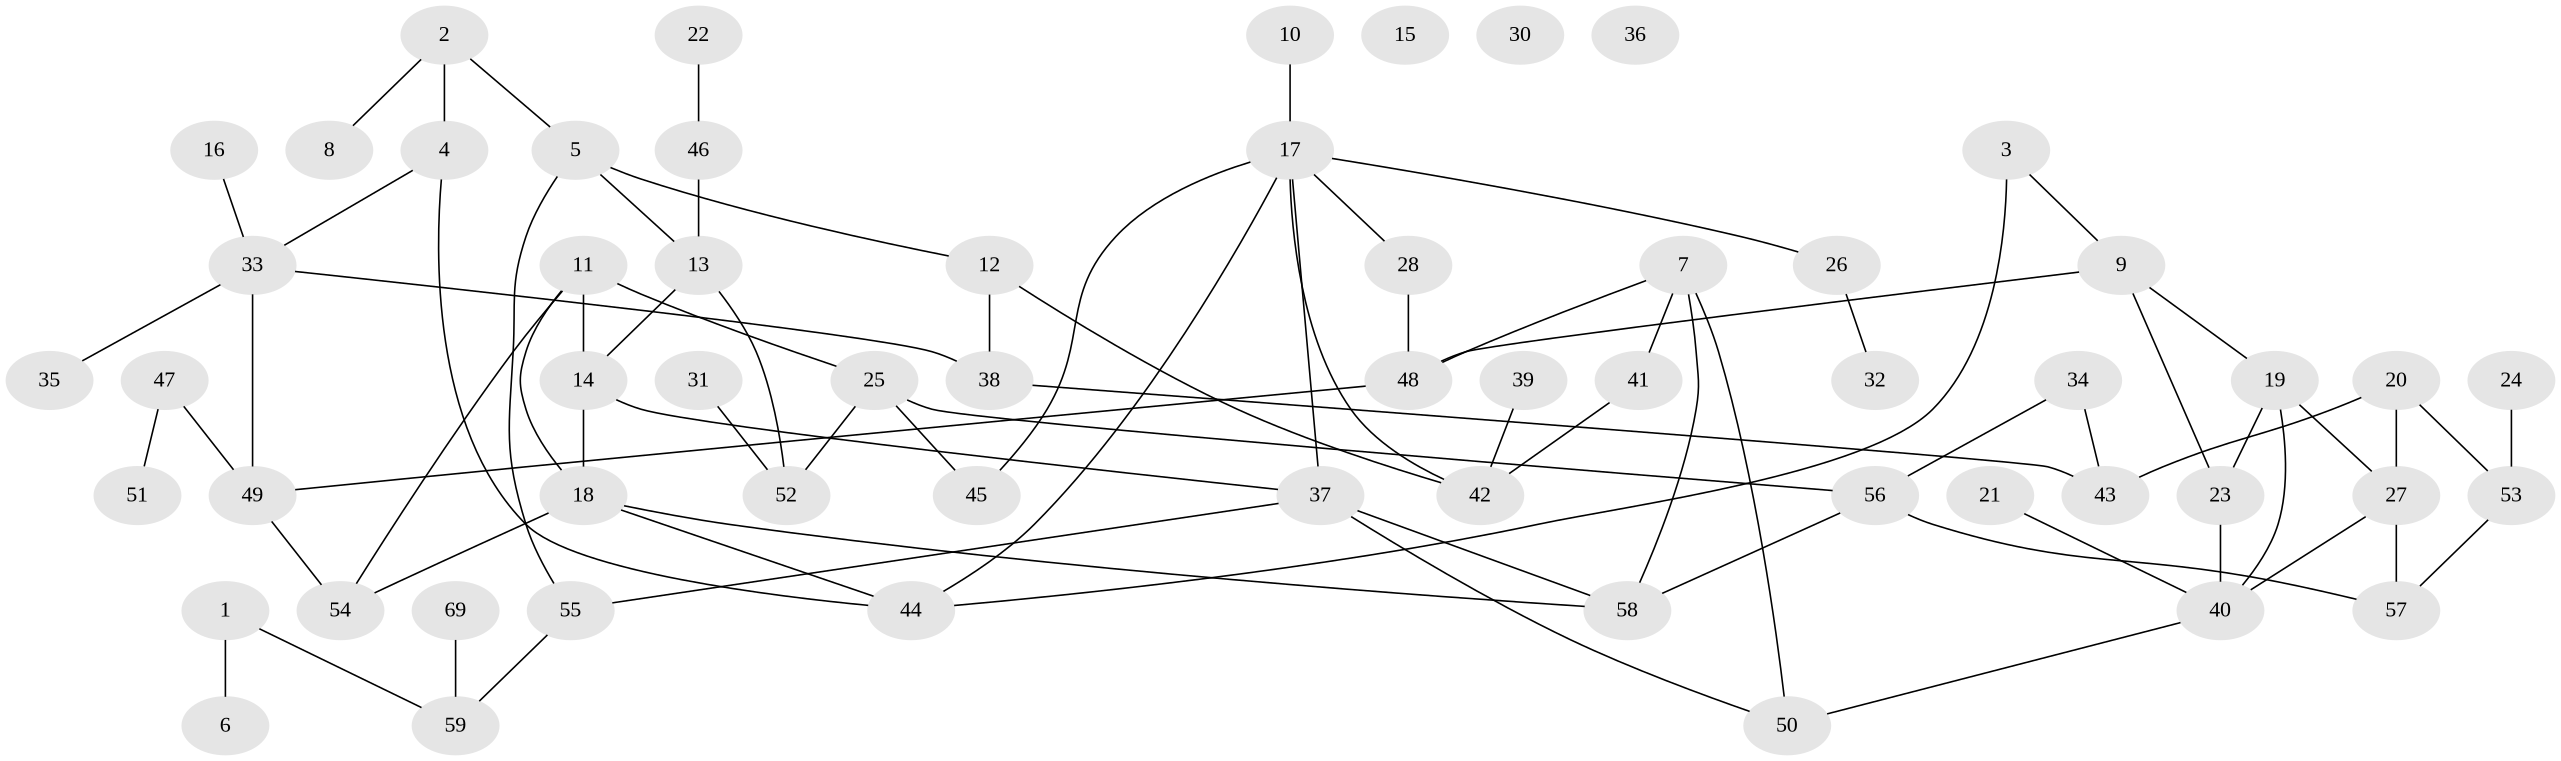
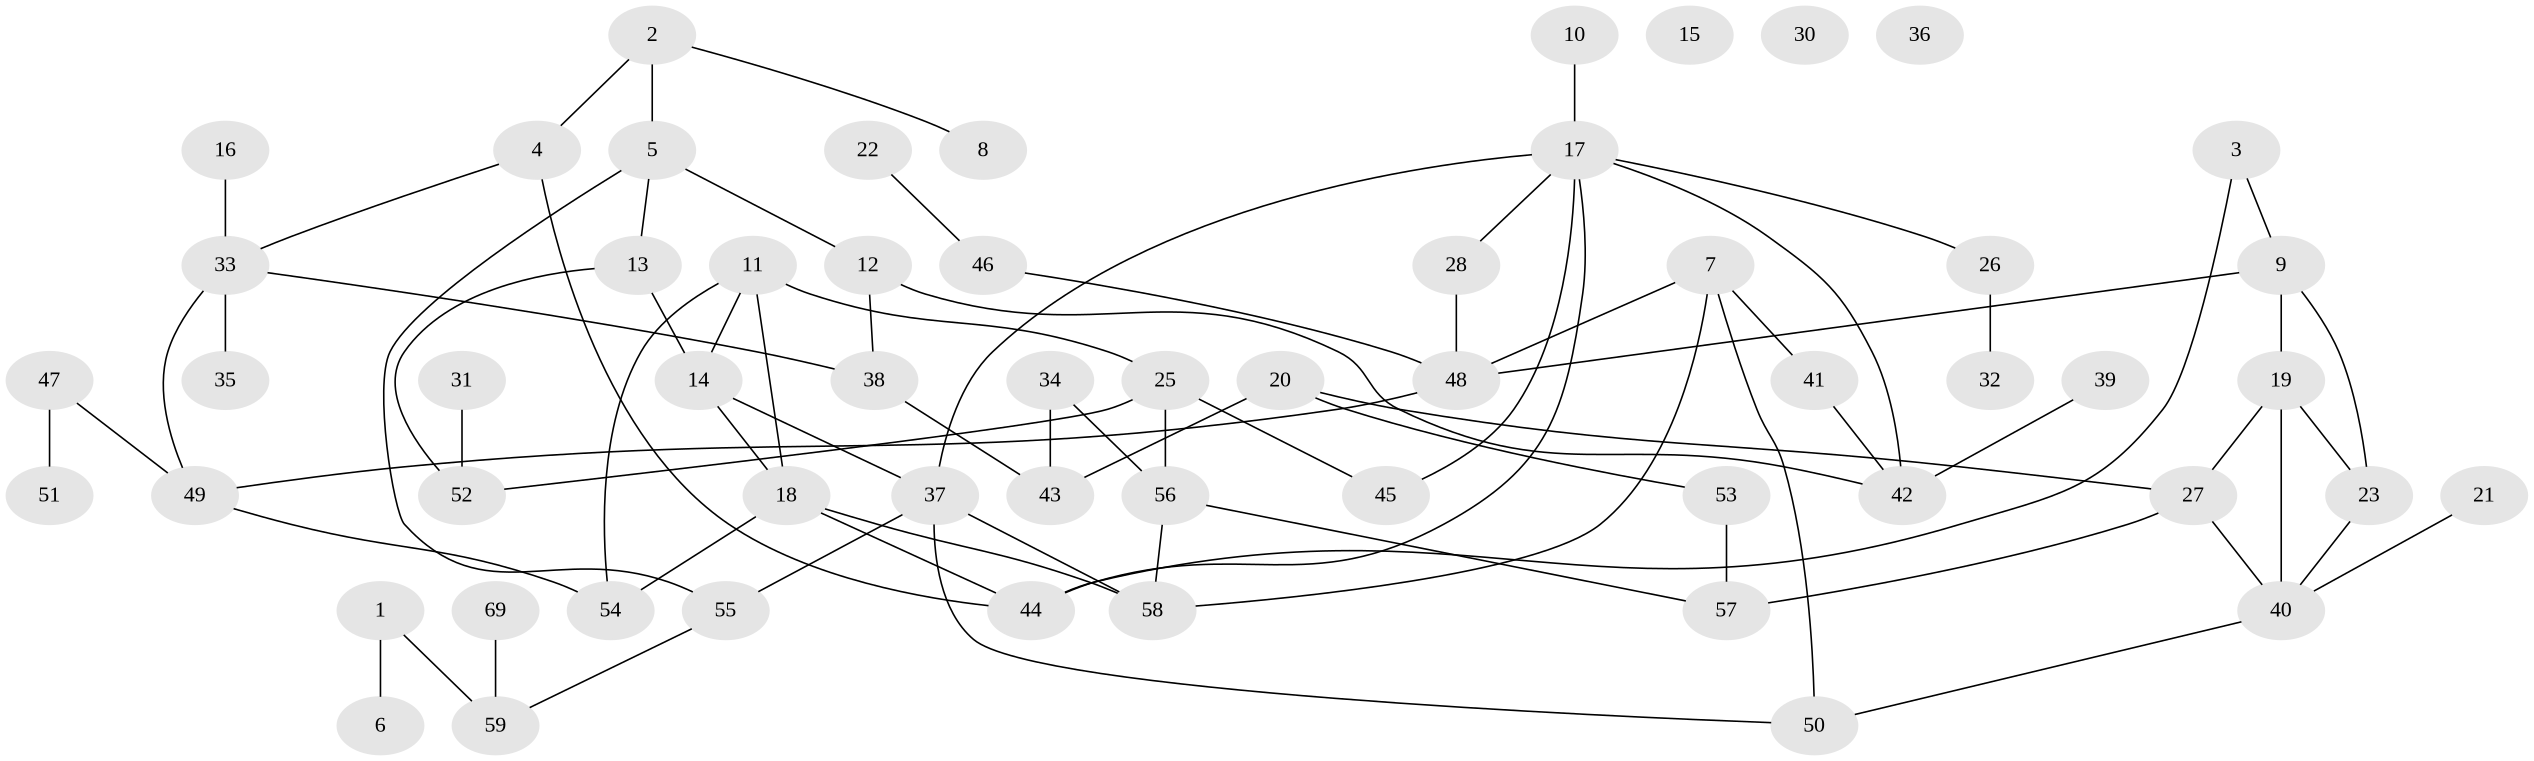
edge "46" -- "13": now "46" -- "48"
node "24": removed
